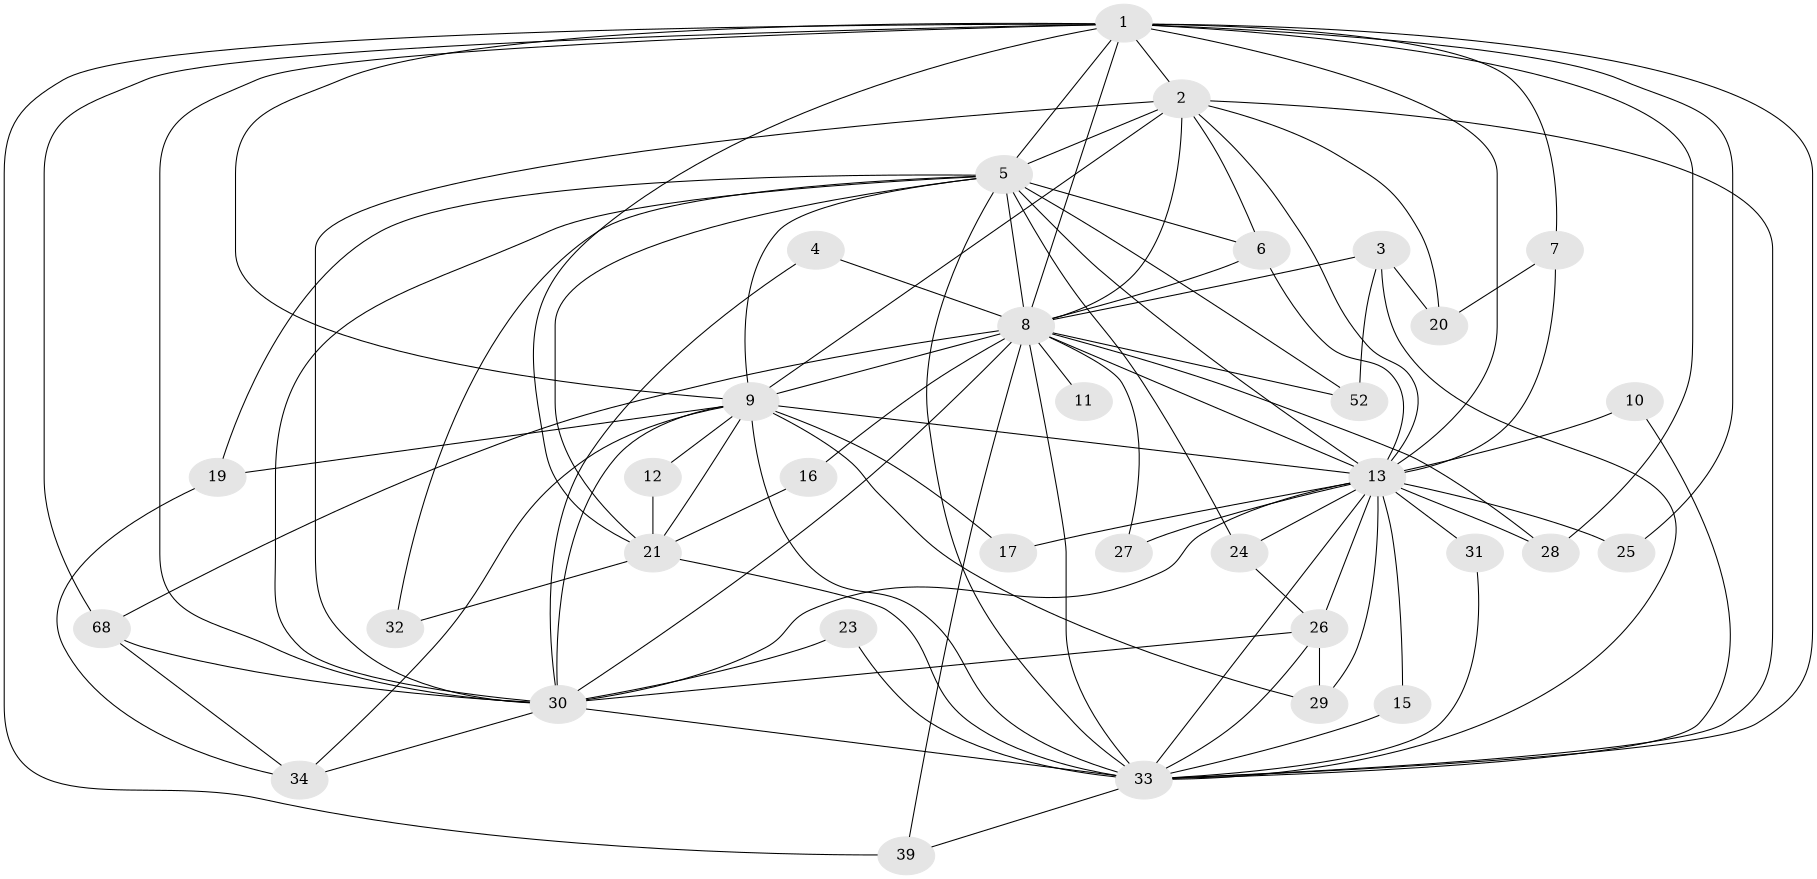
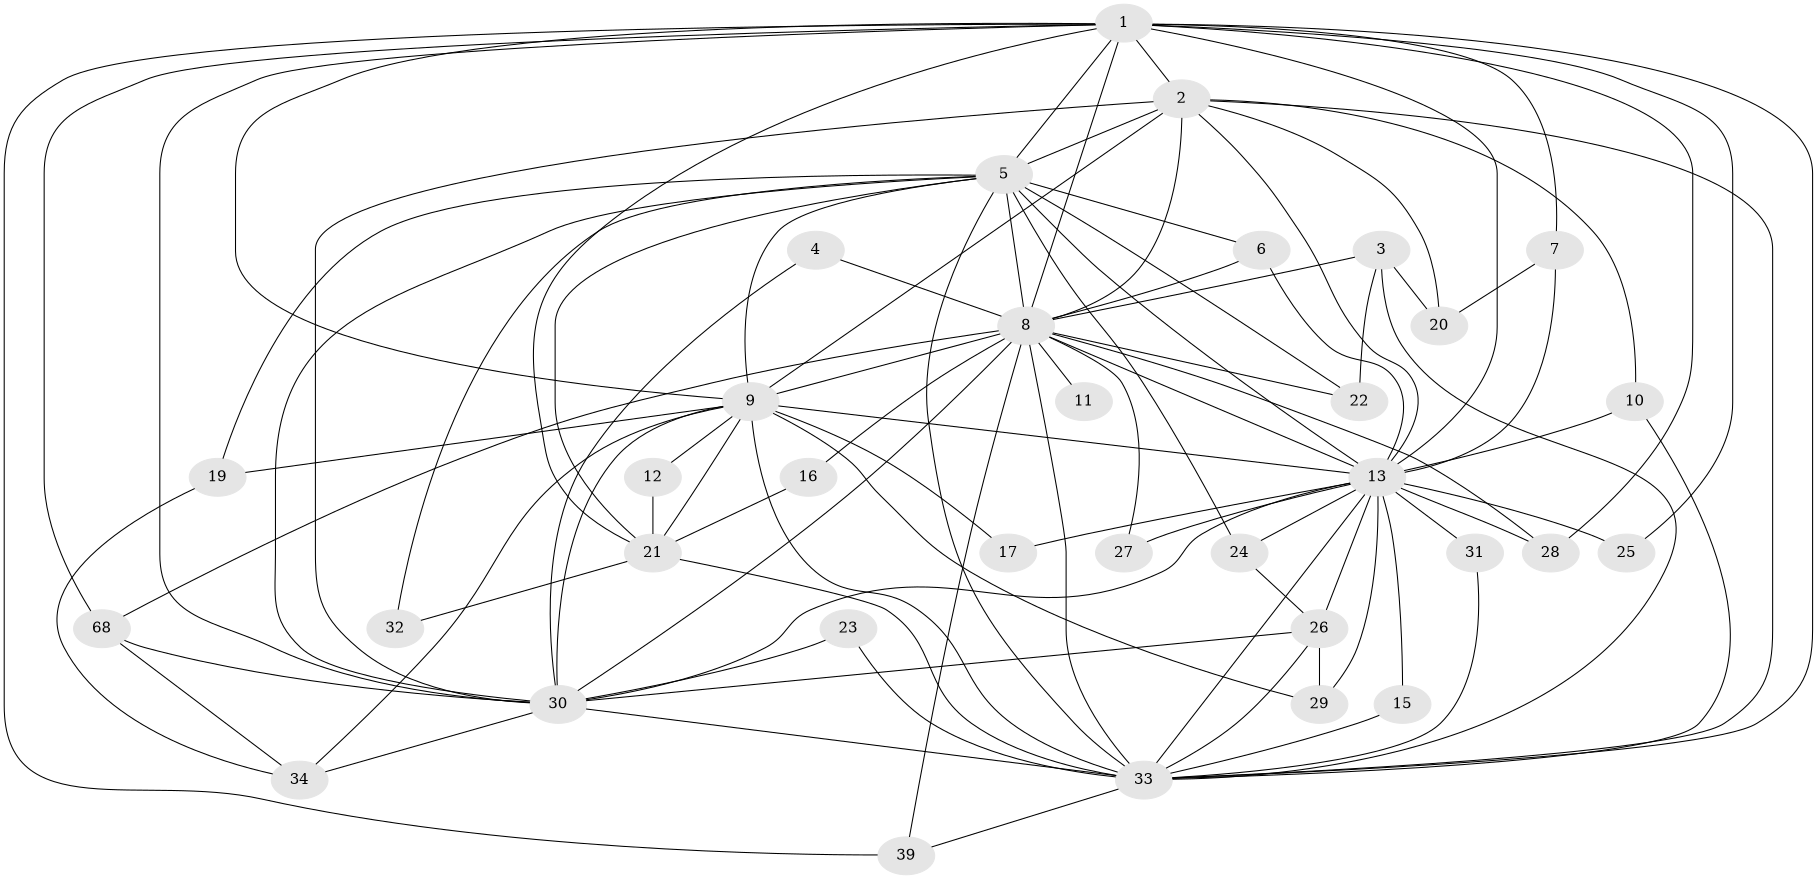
edge "2" -- "6": now "2" -- "10"
node "52": label "52" -> "22"
